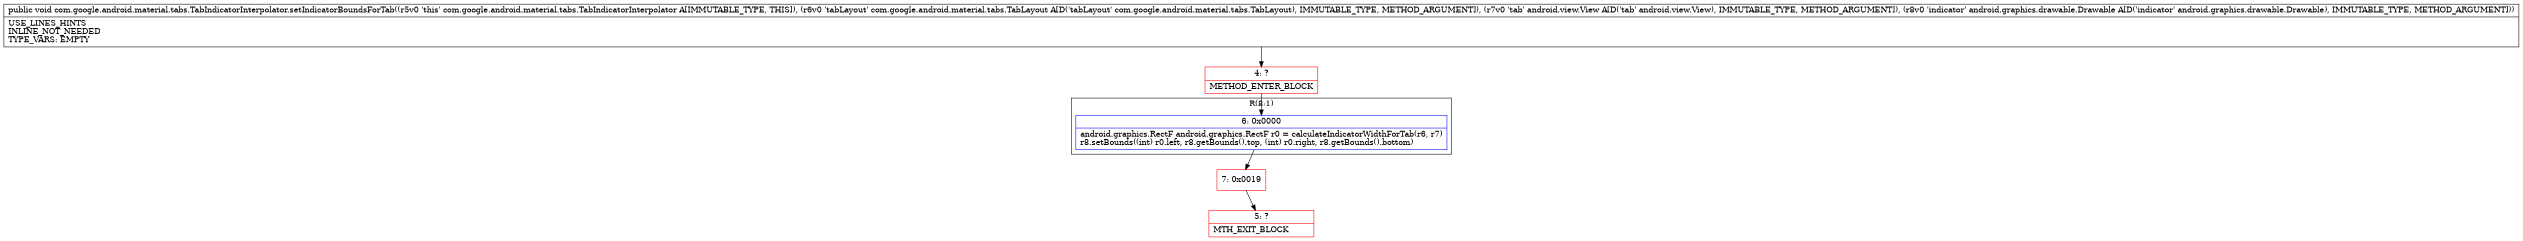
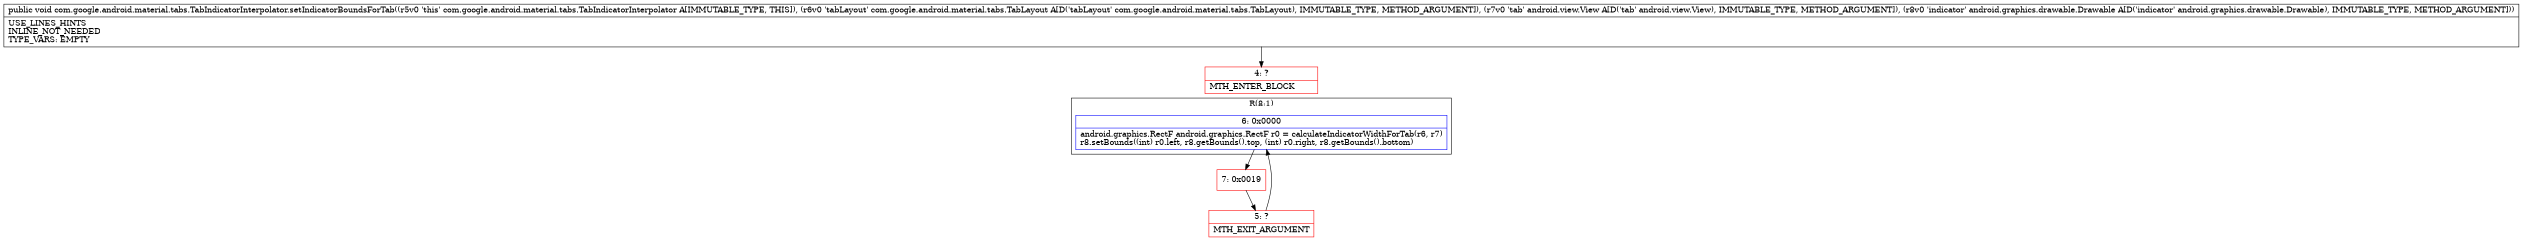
node "4: ?": text "METHOD_ENTER_BLOCK" -> "MTH_ENTER_BLOCK"
edge "4: ?" -> "6: 0x0000": now "5: ?" -> "6: 0x0000"
node "5: ?": text "MTH_EXIT_BLOCK" -> "MTH_EXIT_ARGUMENT"
